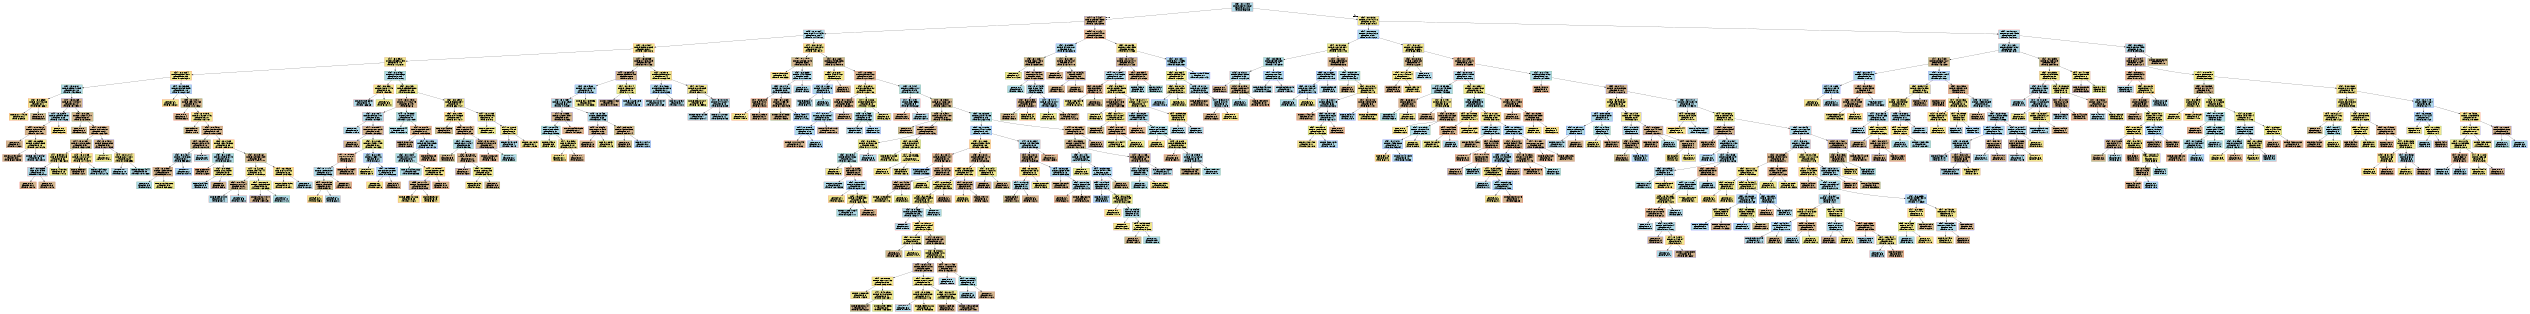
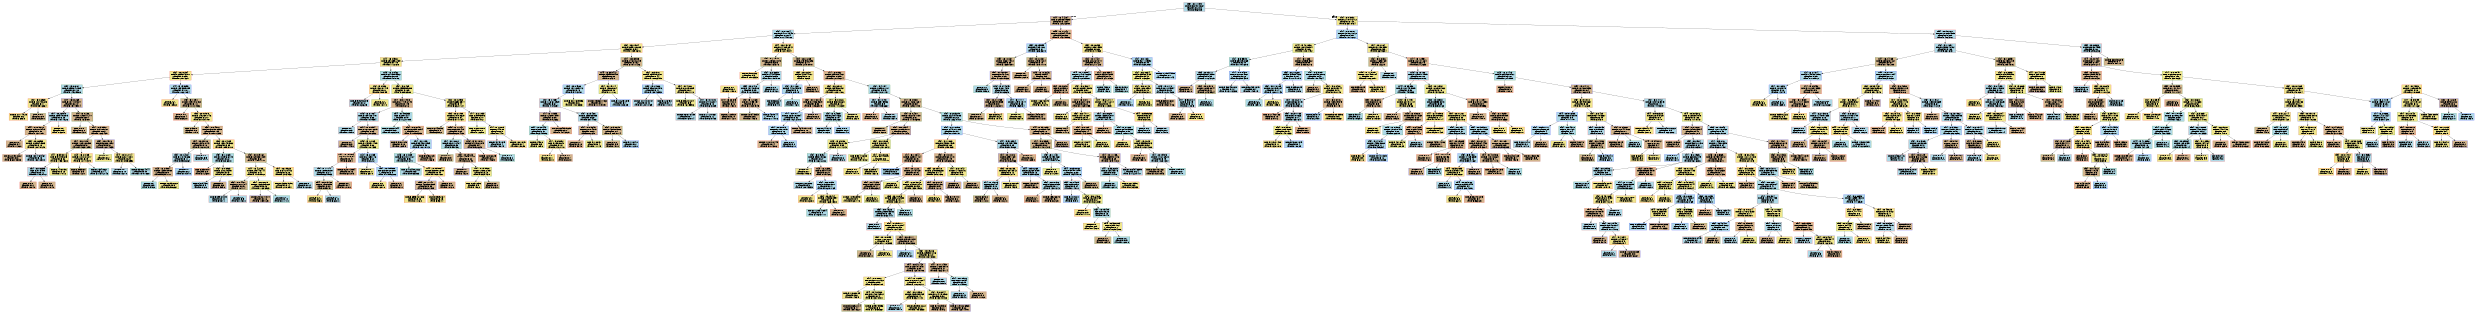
node "mse = 0.0 samples = 4 value = 1142.0": removed
node "mse = 199.2909 samples = 19 value = 1276.1579": removed
node "mse = 0.0 samples = 2 value = 274.0": fillcolor lightblue -> khaki
edge "mse = 311.04 samples = 5 value = 99.6" -> "X[2] <= 2.5418 mse = 16209.2344 samples = 8 value = 197.625": reversed
edge "X[4] <= 23.875 mse = 94400.0 samples = 12 value = 1750.0" -> "mse = 0.0 samples = 2 value = 1790.0": reversed
edge "X[2] <= 2.4149 mse = 15594.7264 samples = 25 value = 167.44" -> "X[7] <= 4.333 mse = 11656.6543 samples = 18 value = 218.8889": reversed
node "mse = 4309.44 samples = 5 value = 1440.6": label "mse = 4309.44 samples = 5 value = 1440.6" -> "mse = 4309.44 value = 5 value = 1440.6"
edge "X[8] <= 17.8189 mse = 61759.2457 samples = 35 value = 466.2" -> "mse = 0.0 samples = 5 value = 643.0": reversed
node "mse = 0.0 samples = 3 value = 889.0": removed
node "mse = 0.0 samples = 4 value = 1816.0": added
